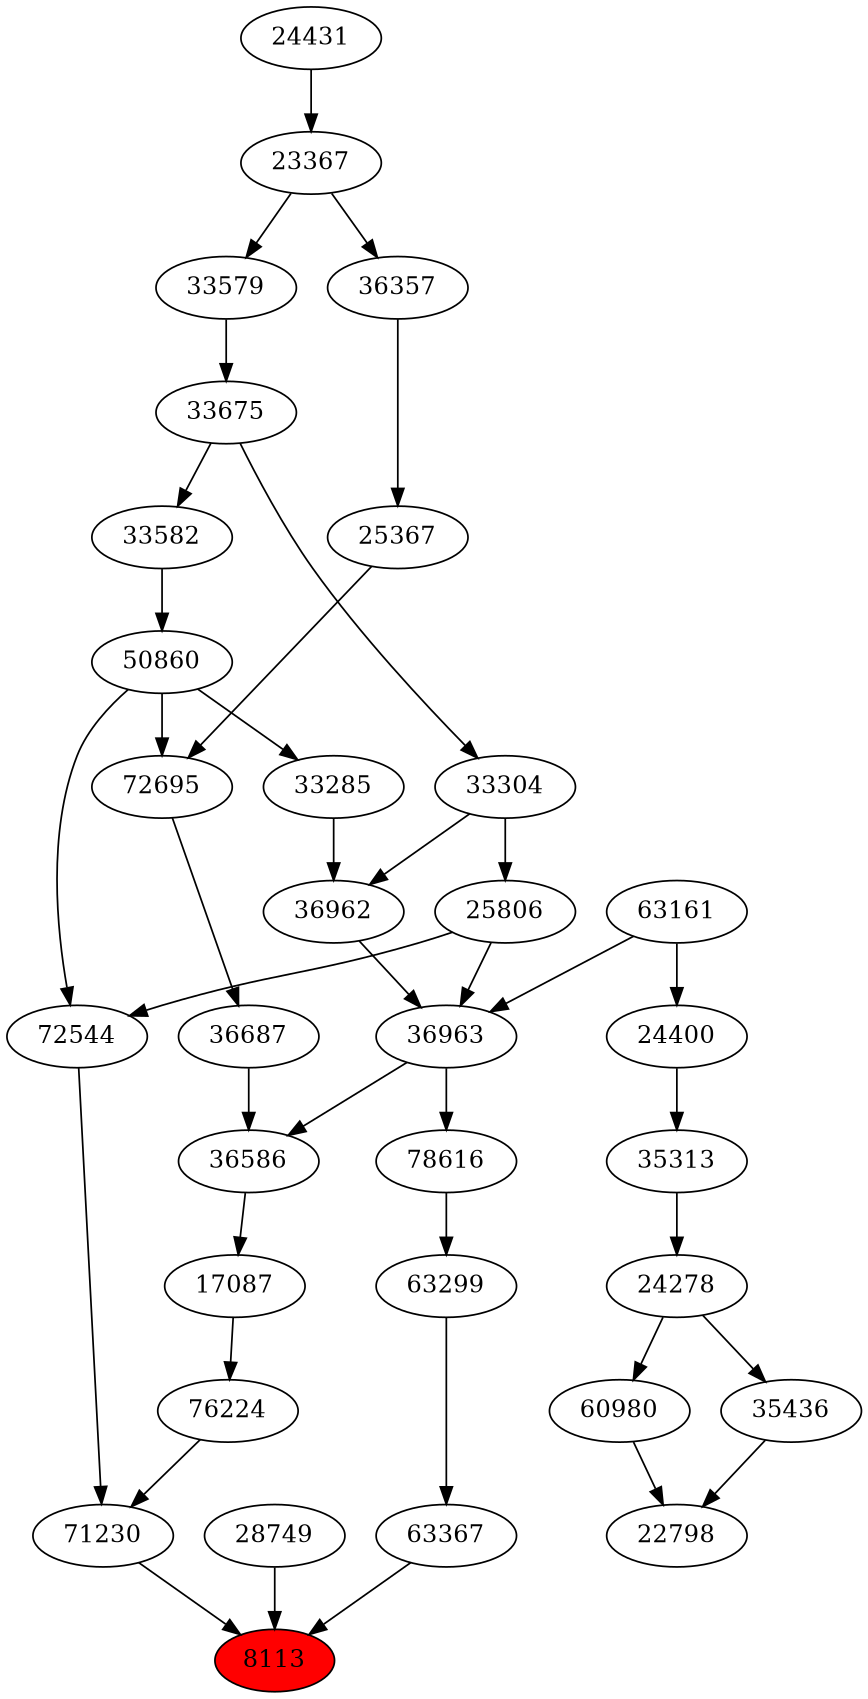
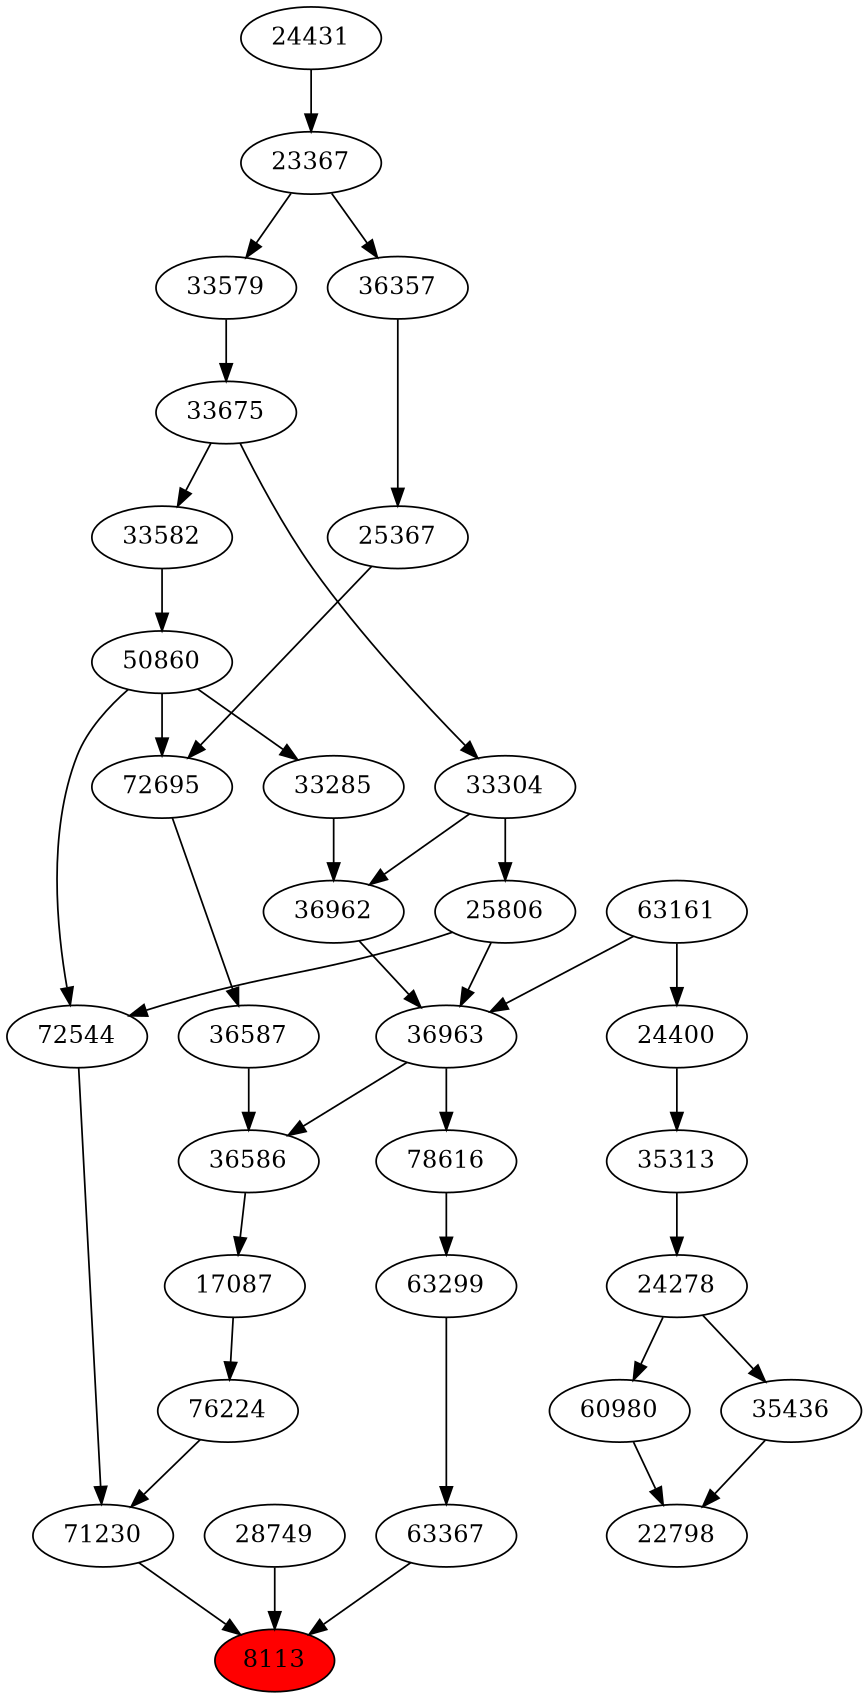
node "36687": label "36687" -> "36587"
